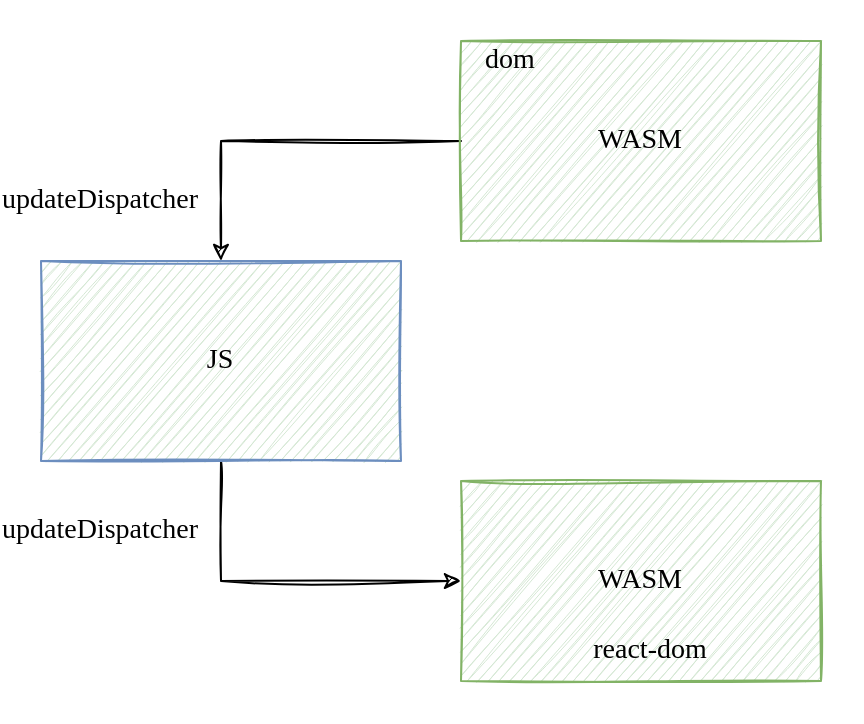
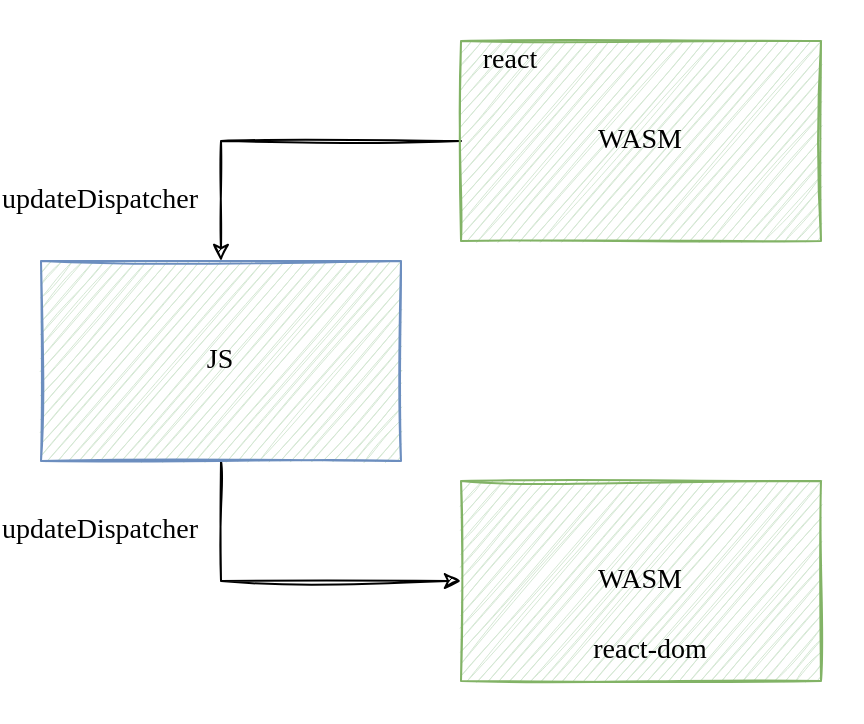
node "dom": label "dom" -> "react"
